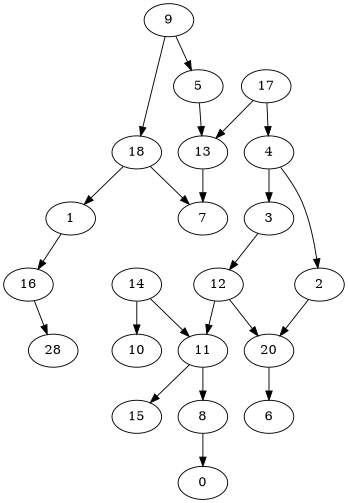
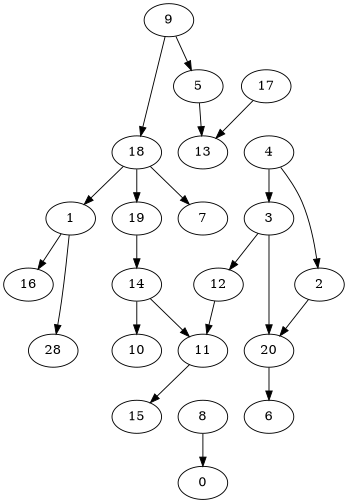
edge "17" -> "4": removed
edge "13" -> "7": removed
node "19": added
edge "16" -> "28": now "1" -> "28"
edge "12" -> "20": now "3" -> "20"
edge "11" -> "8": removed
